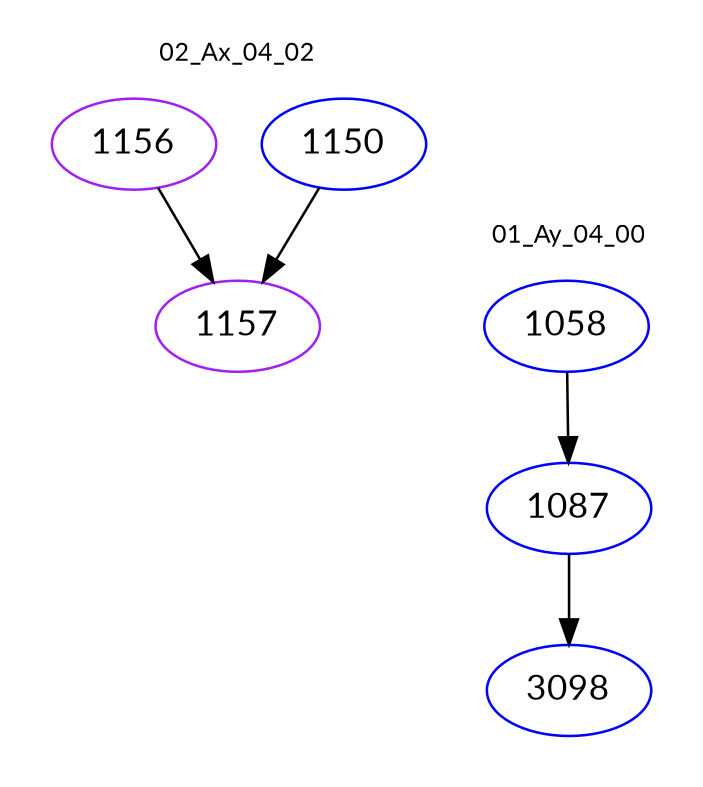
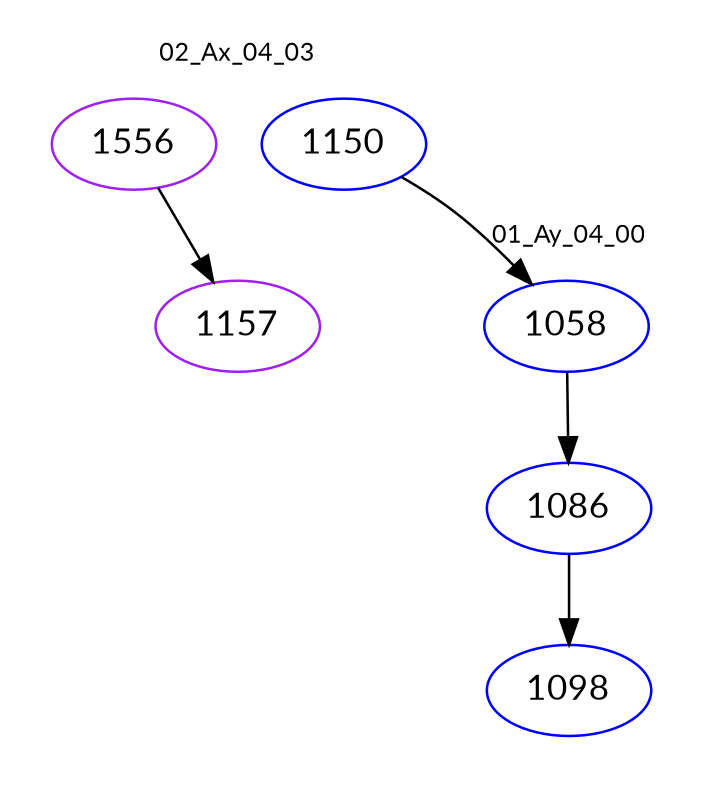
cluster "02_Ax_04_02": label "02_Ax_04_02" -> "02_Ax_04_03"
node "1156": label "1156" -> "1556"
edge "1150" -> "1157": now "1150" -> "1058"
node "1087": label "1087" -> "1086"
node "3098": label "3098" -> "1098"
